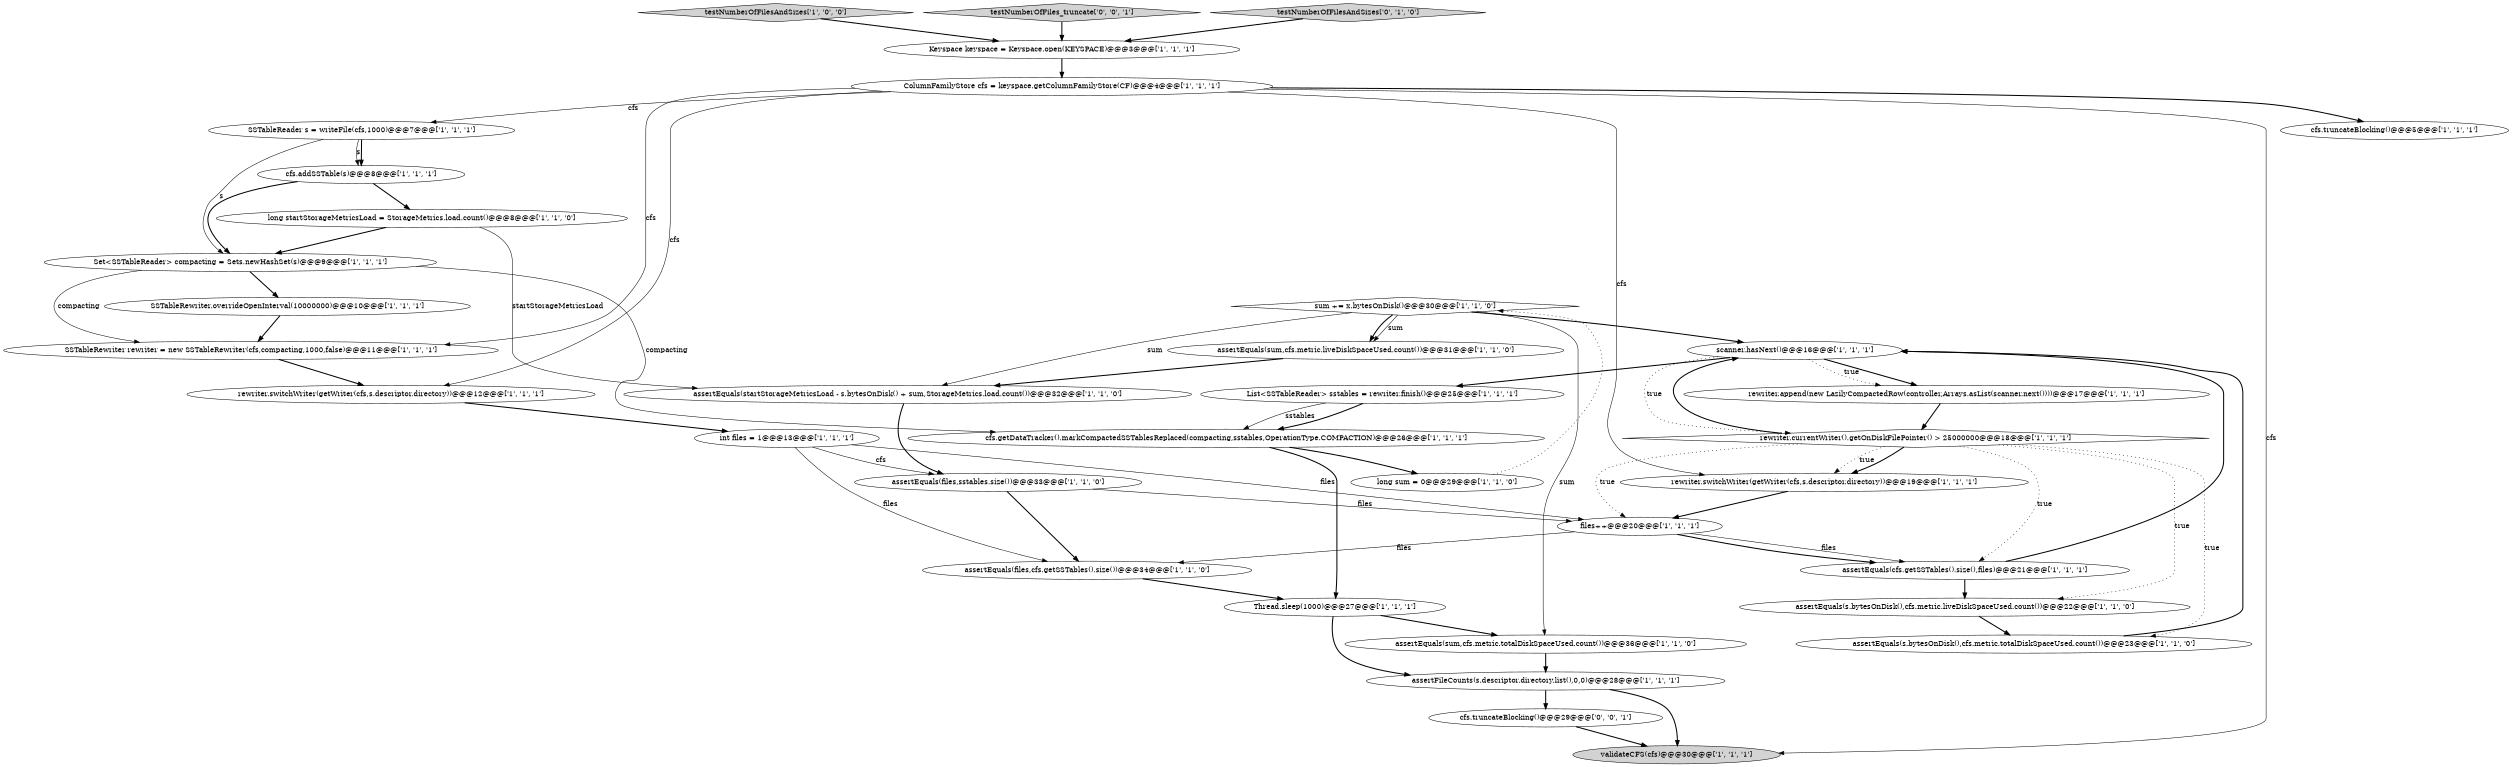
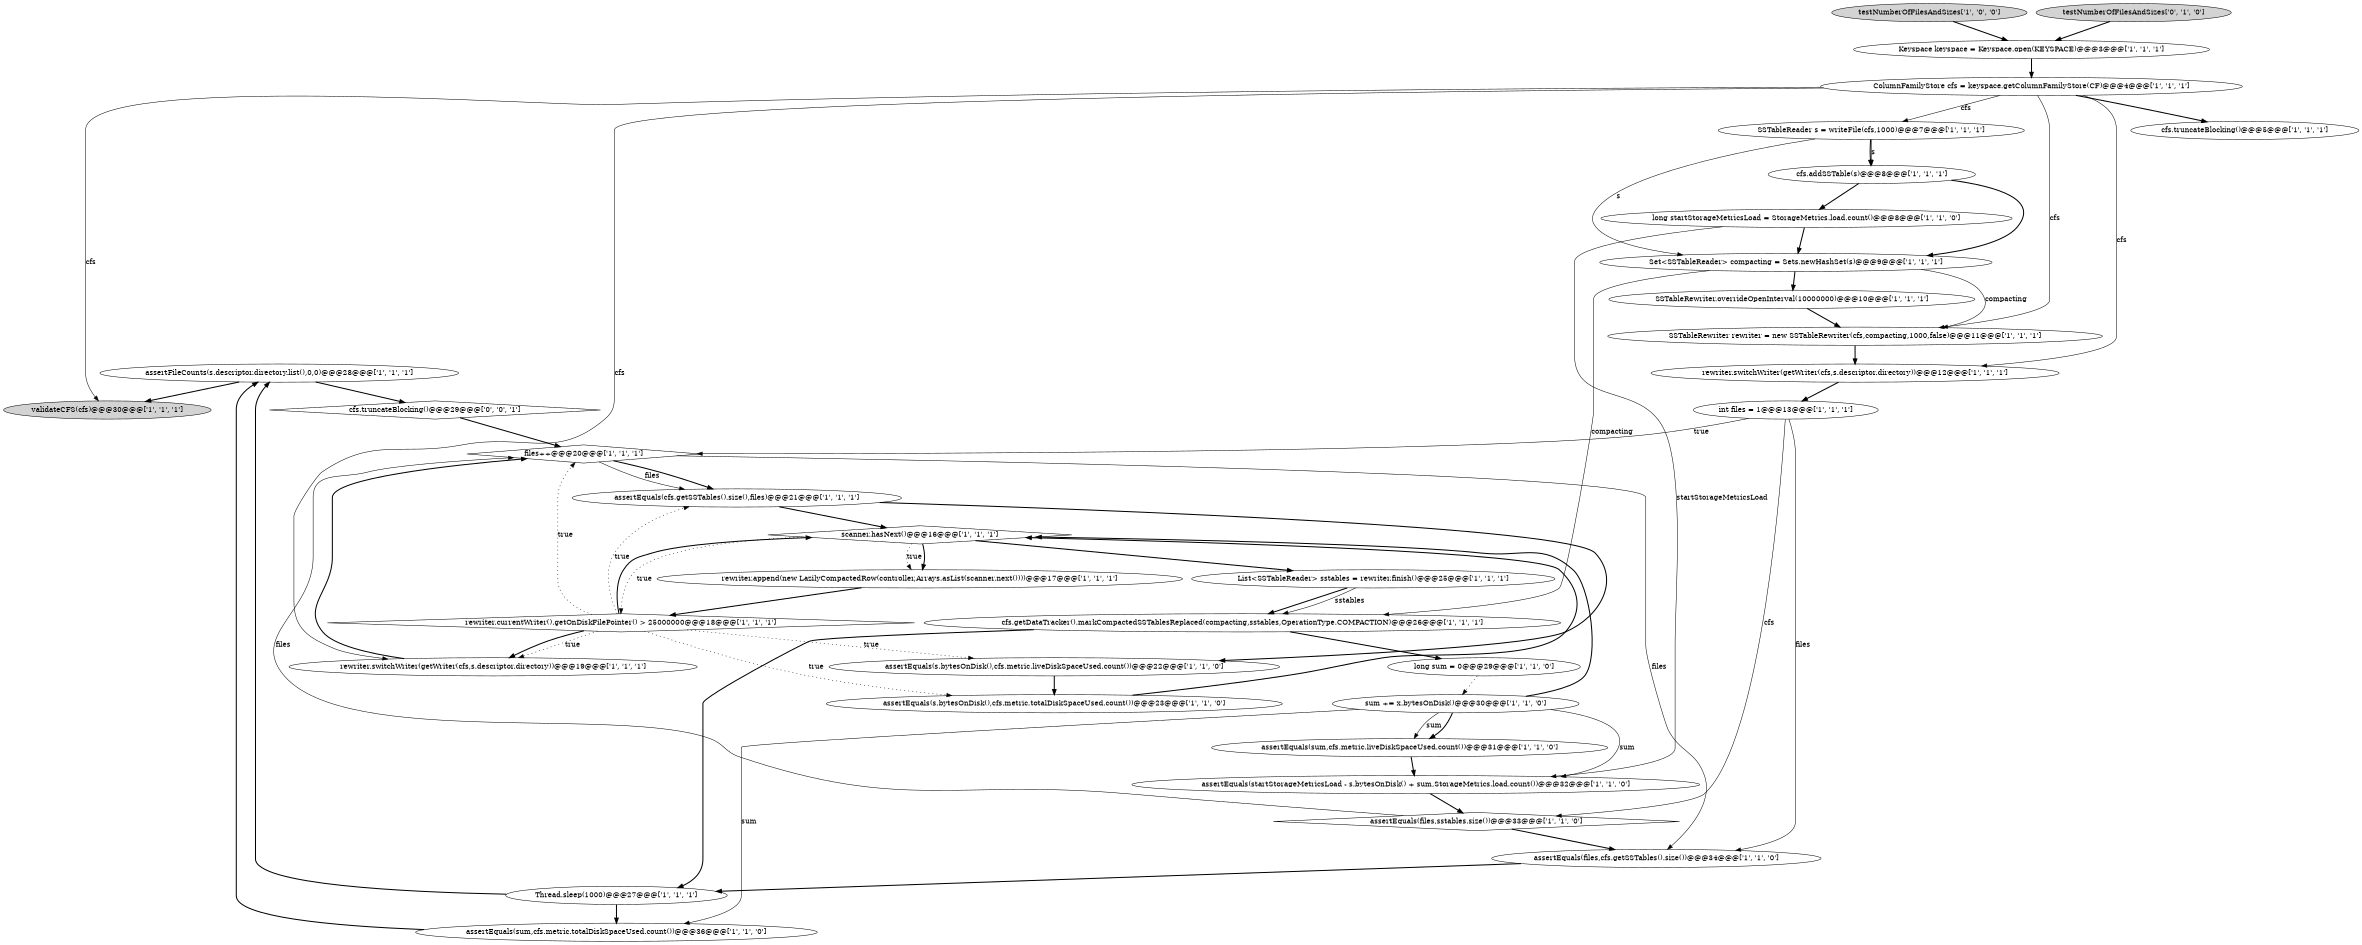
node "testNumberOfFilesAndSizes['1', '0', '0']": shape diamond -> ellipse
node "testNumberOfFiles_truncate['0', '0', '1']": removed
node "testNumberOfFilesAndSizes['0', '1', '0']": shape diamond -> ellipse
node "sum += x.bytesOnDisk()@@@30@@@['1', '1', '0']": shape diamond -> ellipse
node "scanner.hasNext()@@@16@@@['1', '1', '1']": shape ellipse -> diamond
node "assertEquals(files,sstables.size())@@@33@@@['1', '1', '0']": shape ellipse -> diamond
edge "int files = 1@@@13@@@['1', '1', '1']" -> "files++@@@20@@@['1', '1', '1']": label "files" -> "true"
node "files++@@@20@@@['1', '1', '1']": shape ellipse -> diamond
node "cfs.truncateBlocking()@@@29@@@['0', '0', '1']": shape ellipse -> diamond
edge "cfs.truncateBlocking()@@@29@@@['0', '0', '1']" -> "validateCFS(cfs)@@@30@@@['1', '1', '1']": now "cfs.truncateBlocking()@@@29@@@['0', '0', '1']" -> "files++@@@20@@@['1', '1', '1']"
